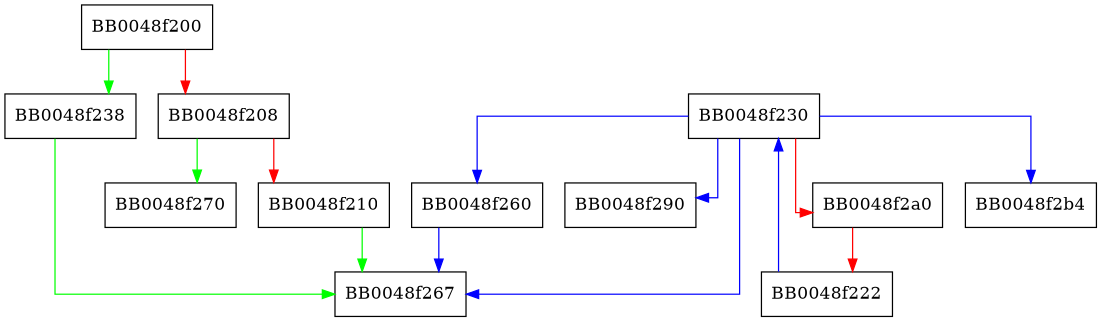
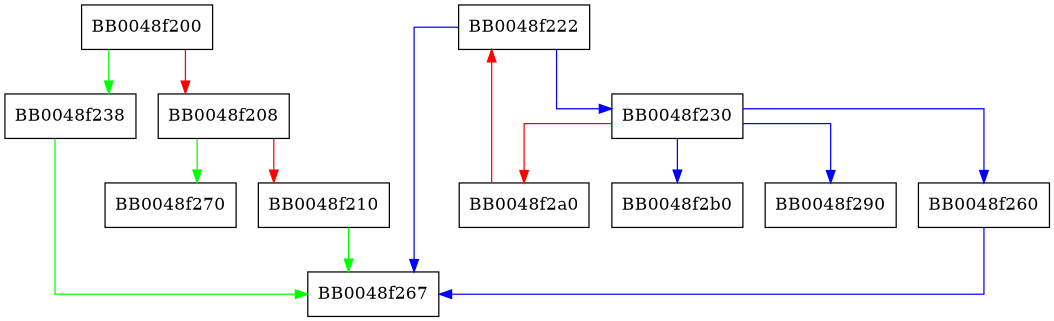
node "BB0048f2b4": label "BB0048f2b4" -> "BB0048f2b0"
edge "BB0048f230" -> "BB0048f267": now "BB0048f222" -> "BB0048f267"
